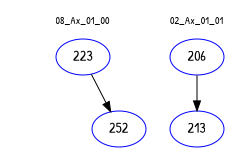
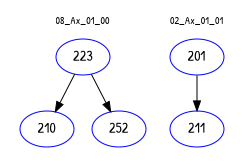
node "206": label "206" -> "201"
node "210": added
node "213": label "213" -> "211"
